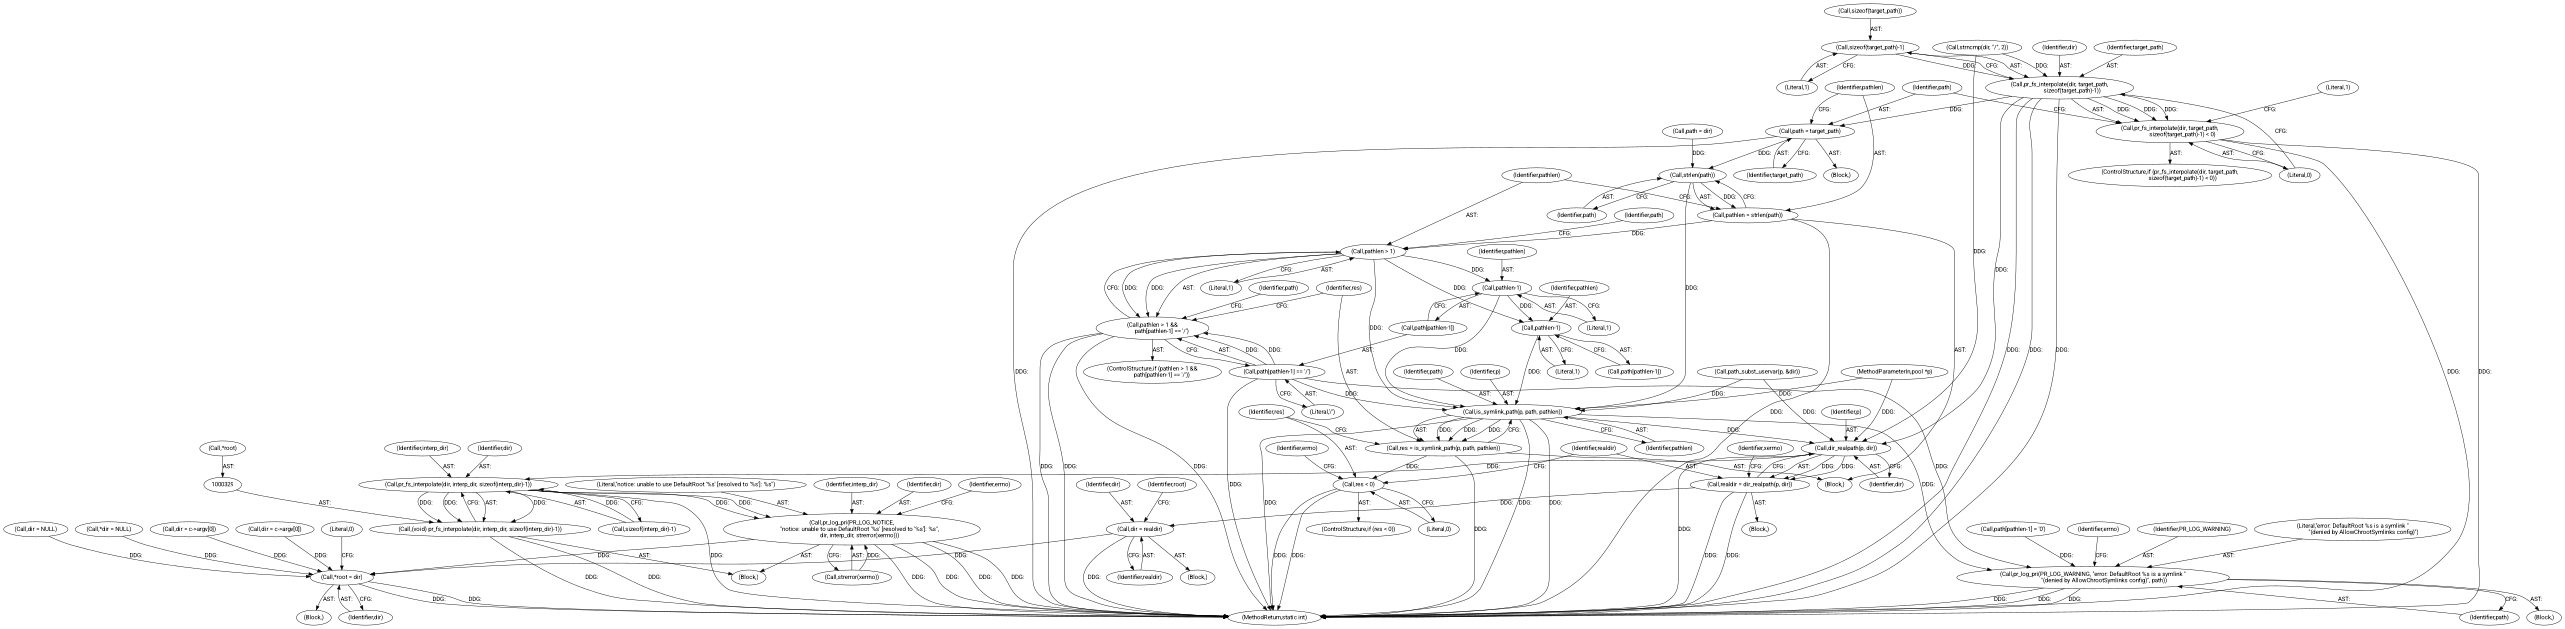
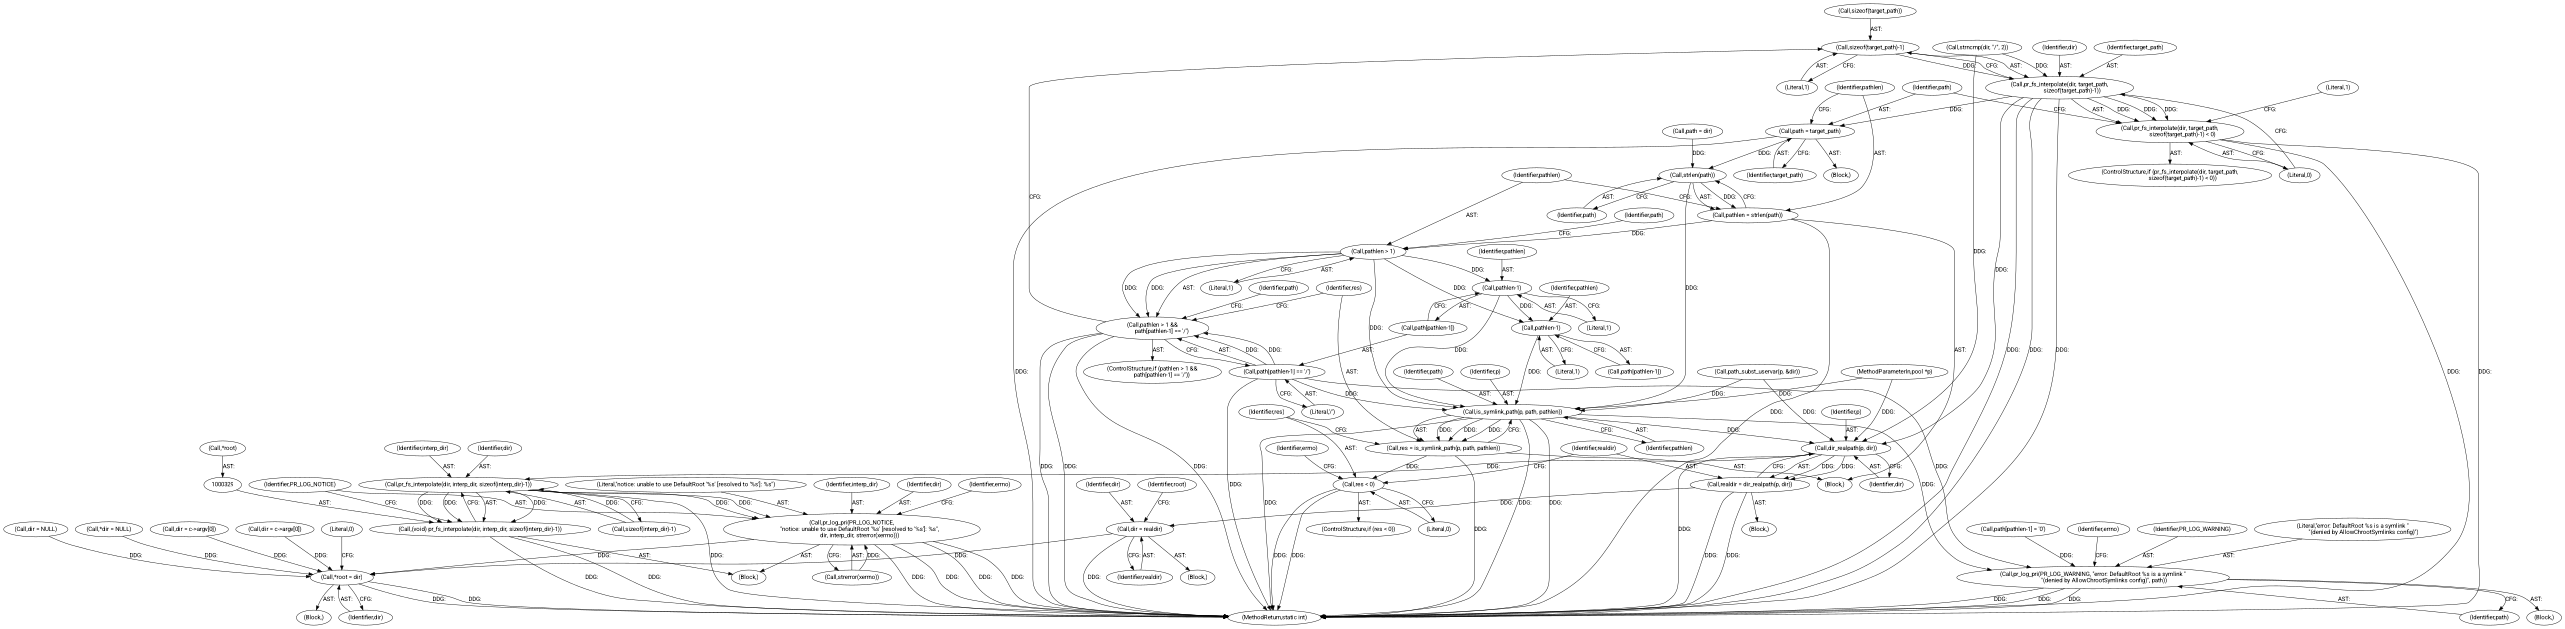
edge "(Call,pathlen > 1 && path[pathlen-1] == '/')" -> "(Call,pathlen > 1)": now "(Call,pathlen > 1 && path[pathlen-1] == '/')" -> "(Call,sizeof(target_path)-1)"
node "(Identifier,xerrno)": removed
node "(Identifier,PR_LOG_NOTICE)": added
